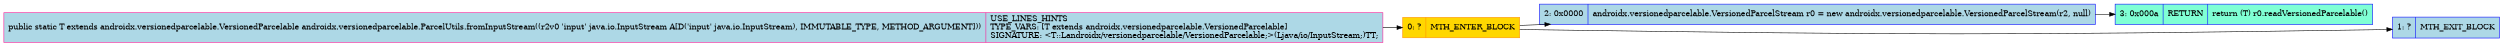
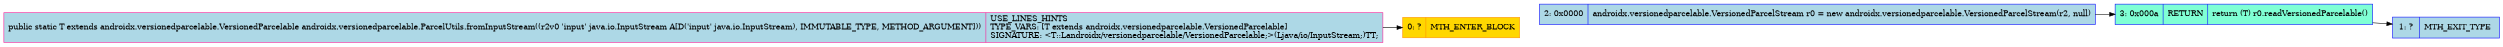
edge "0: ?" -> "2: 0x0000": removed
node "1: ?": text "MTH_EXIT_BLOCK" -> "MTH_EXIT_TYPE"
edge "0: ?" -> "1: ?": now "3: 0x000a" -> "1: ?"
